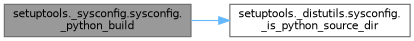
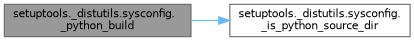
node "setuptools._sysconfig.sysconfig. _python_build": label "setuptools._sysconfig.sysconfig. _python_build" -> "setuptools._distutils.sysconfig. _python_build"
